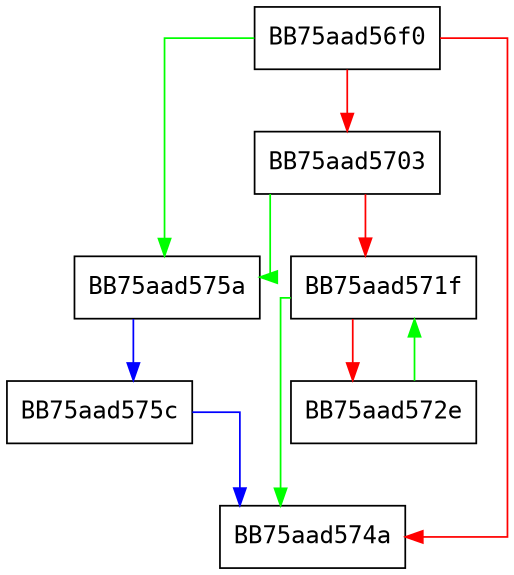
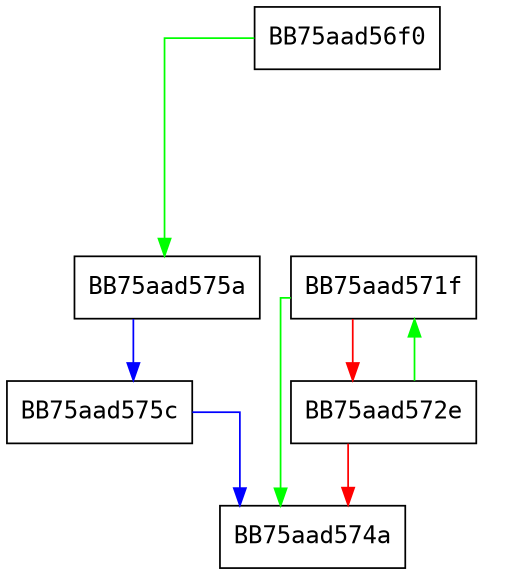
node "BB75aad5703": removed
edge "BB75aad56f0" -> "BB75aad574a": now "BB75aad572e" -> "BB75aad574a"
